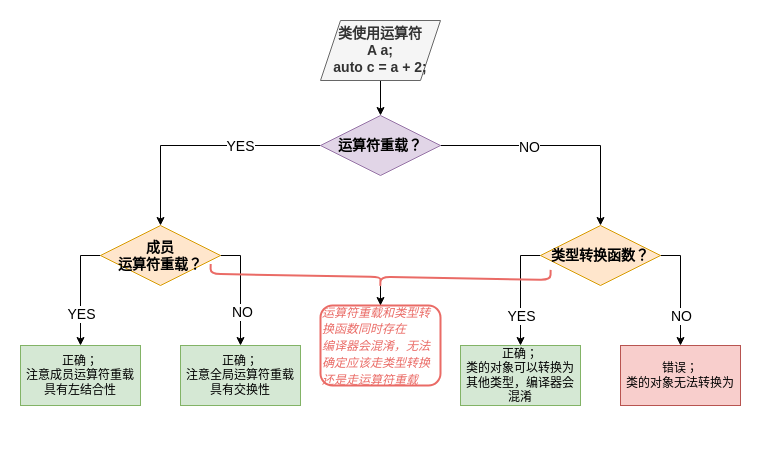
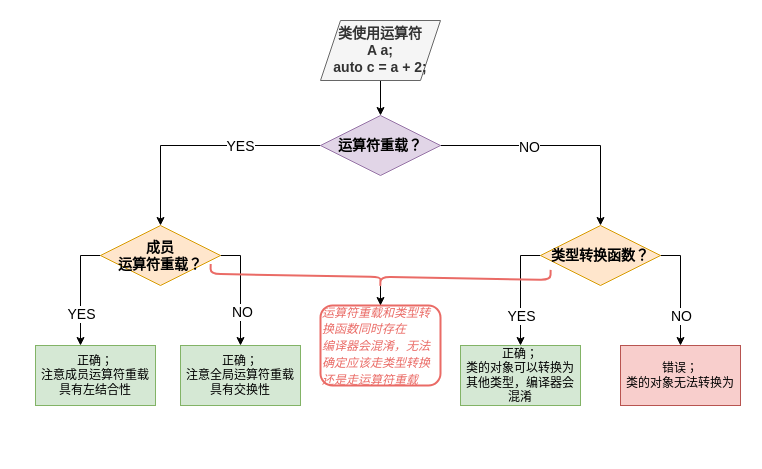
node "正确； 注意成员运算符重载具有左结合性": moved (81, 376) -> (96, 376)
